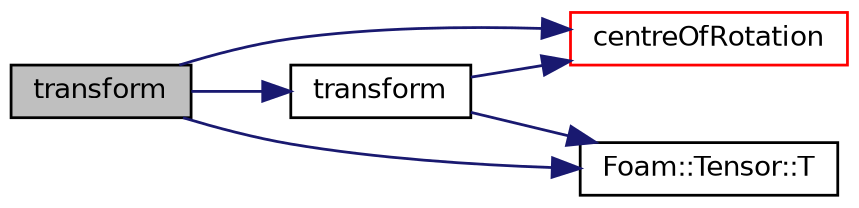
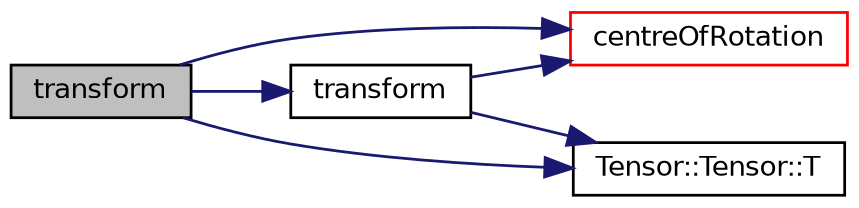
node "Foam::Tensor::T": label "Foam::Tensor::T" -> "Tensor::Tensor::T"
